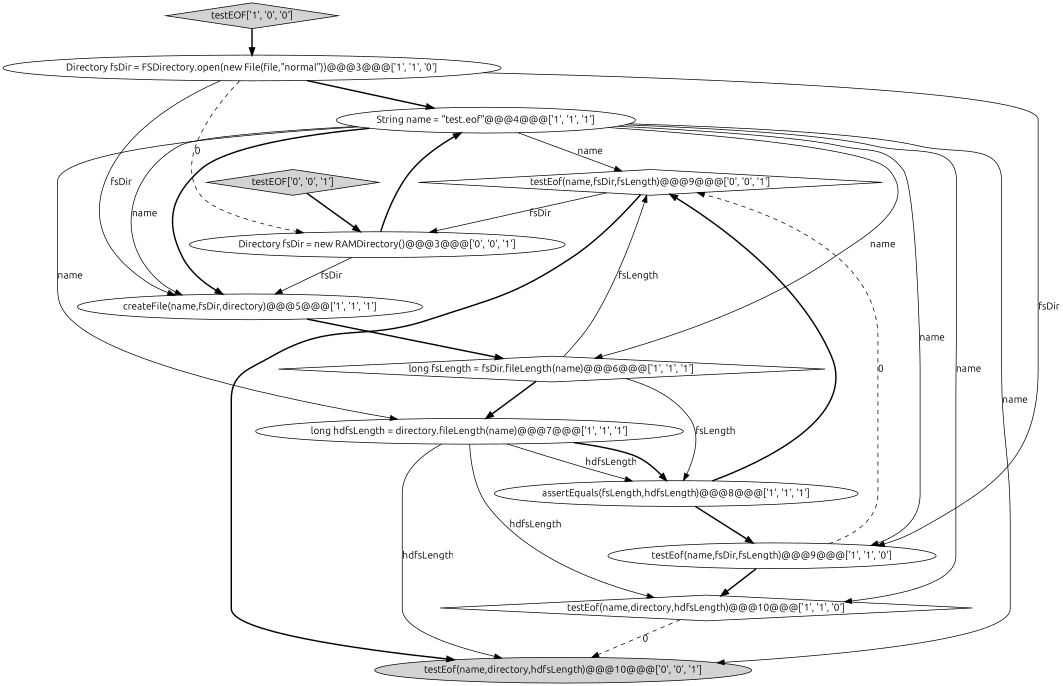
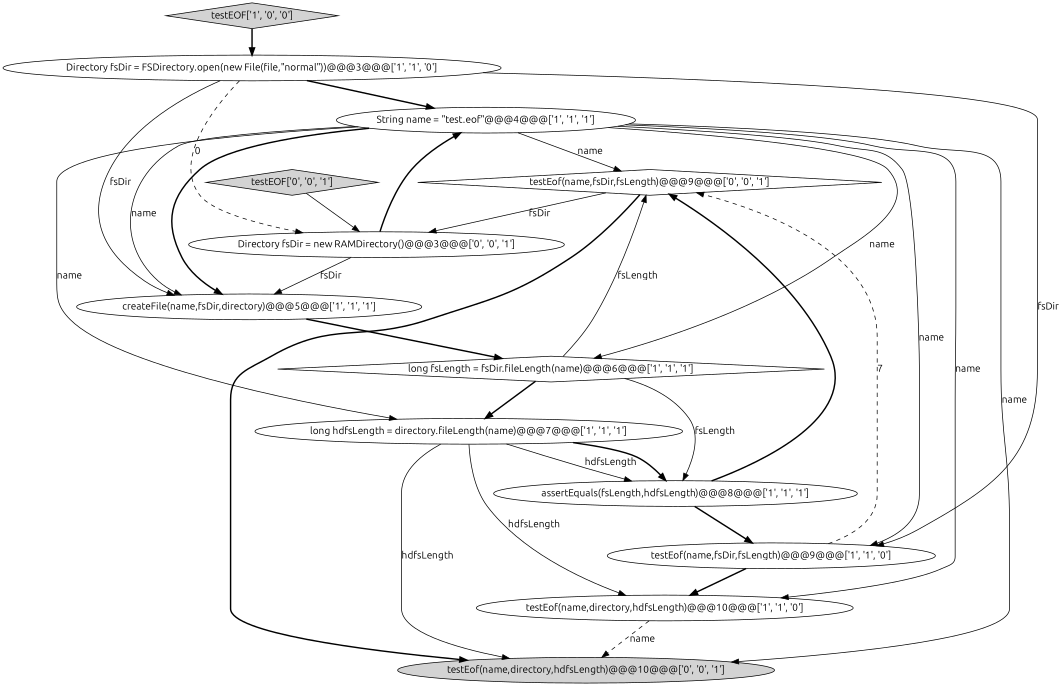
edge "testEOF['0', '0', '1']" -> "Directory fsDir = new RAMDirectory()@@@3@@@['0', '0', '1']": style bold -> solid
edge "testEof(name,fsDir,fsLength)@@@9@@@['1', '1', '0']" -> "testEof(name,fsDir,fsLength)@@@9@@@['0', '0', '1']": label "0" -> "7"
node "testEof(name,directory,hdfsLength)@@@10@@@['1', '1', '0']": shape diamond -> ellipse
edge "testEof(name,directory,hdfsLength)@@@10@@@['1', '1', '0']" -> "testEof(name,directory,hdfsLength)@@@10@@@['0', '0', '1']": label "0" -> "name"
